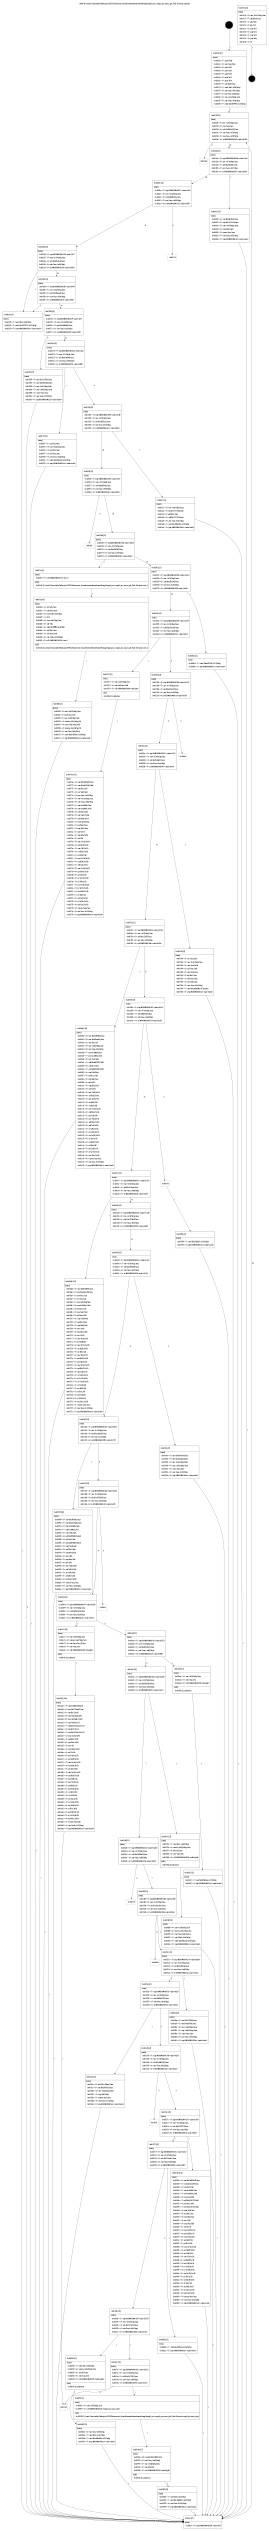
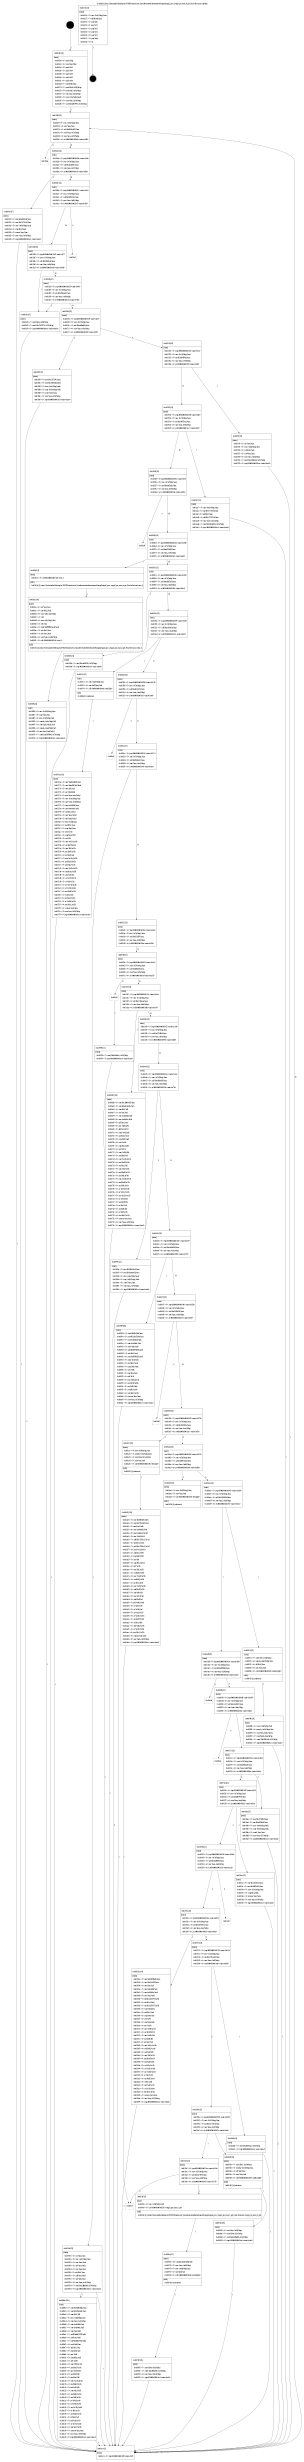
edge "0x4013e5 [25]" -> "0x401bbe [150]": now "0x401944 [33]" -> "0x401bbe [150]"
node "0x401af2 [12]": removed
